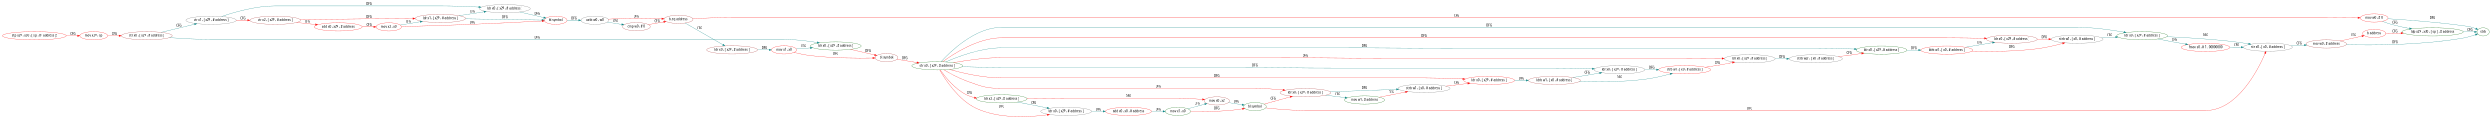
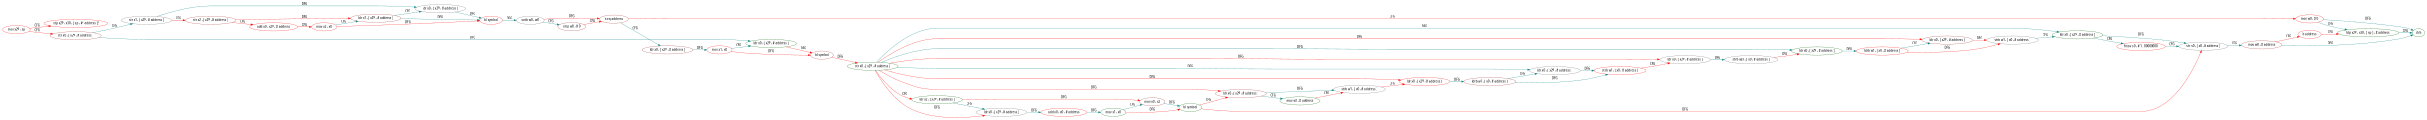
edge "stp x29 , x30 , [ sp , #- address ]!" -> "mov x29 , sp": reversed
